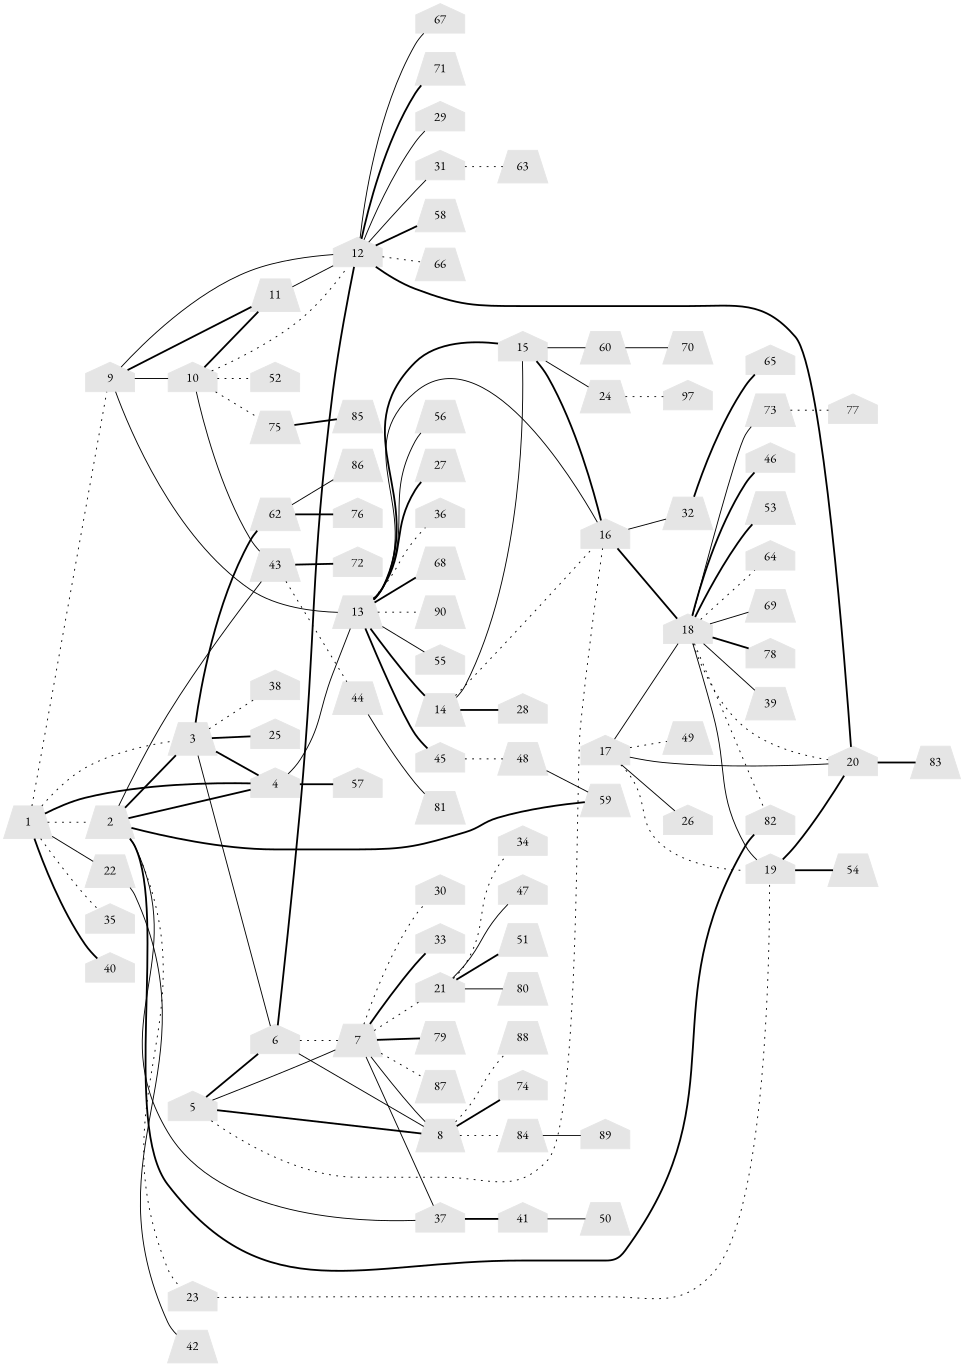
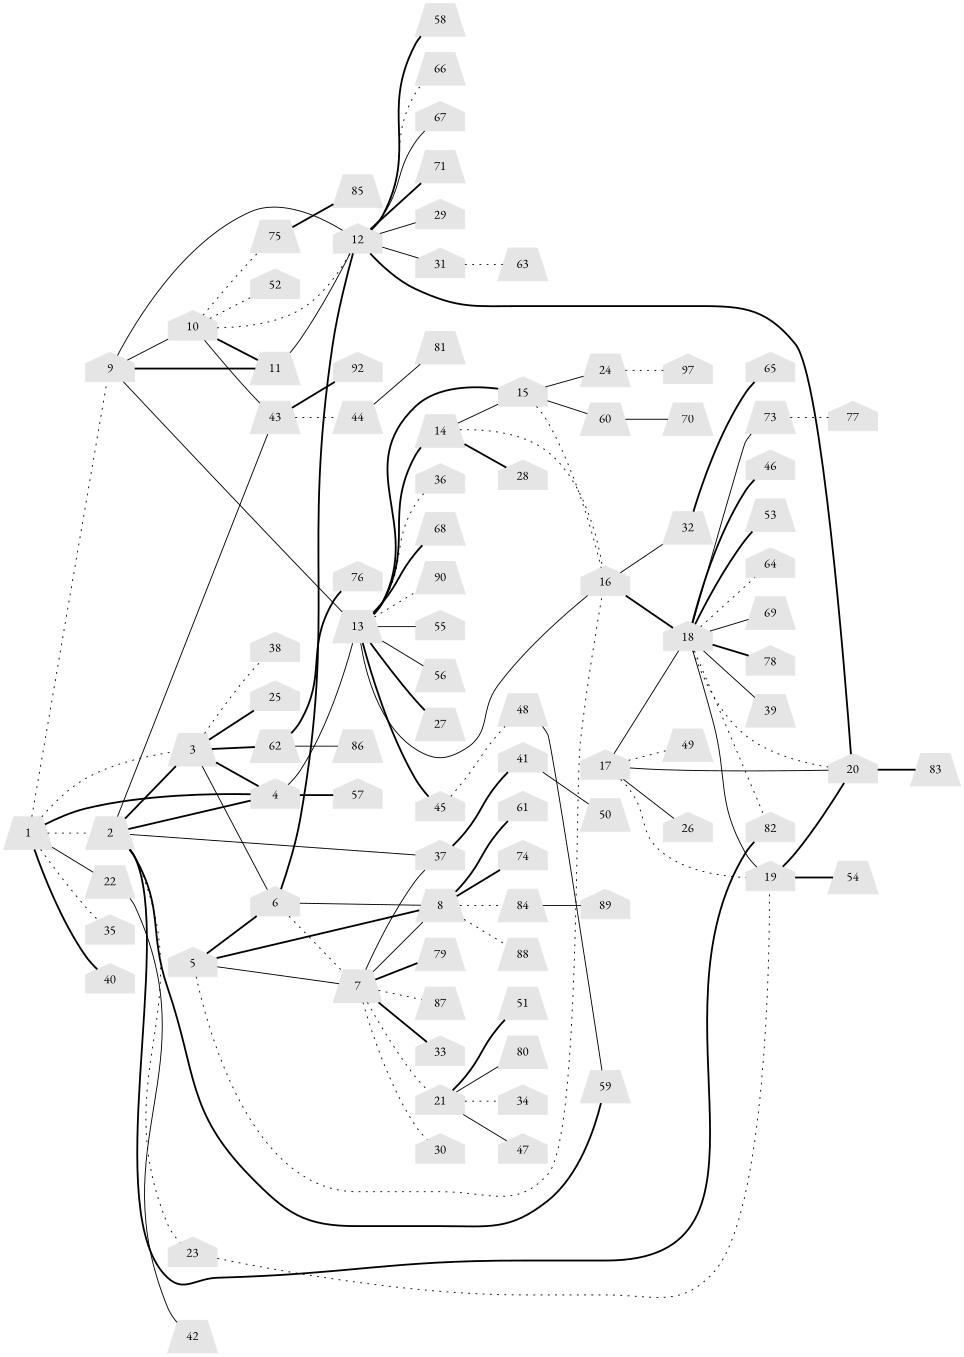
edge "15" -- "16": style bold -> dotted
node "72": label "72" -> "92"
node "61": added
